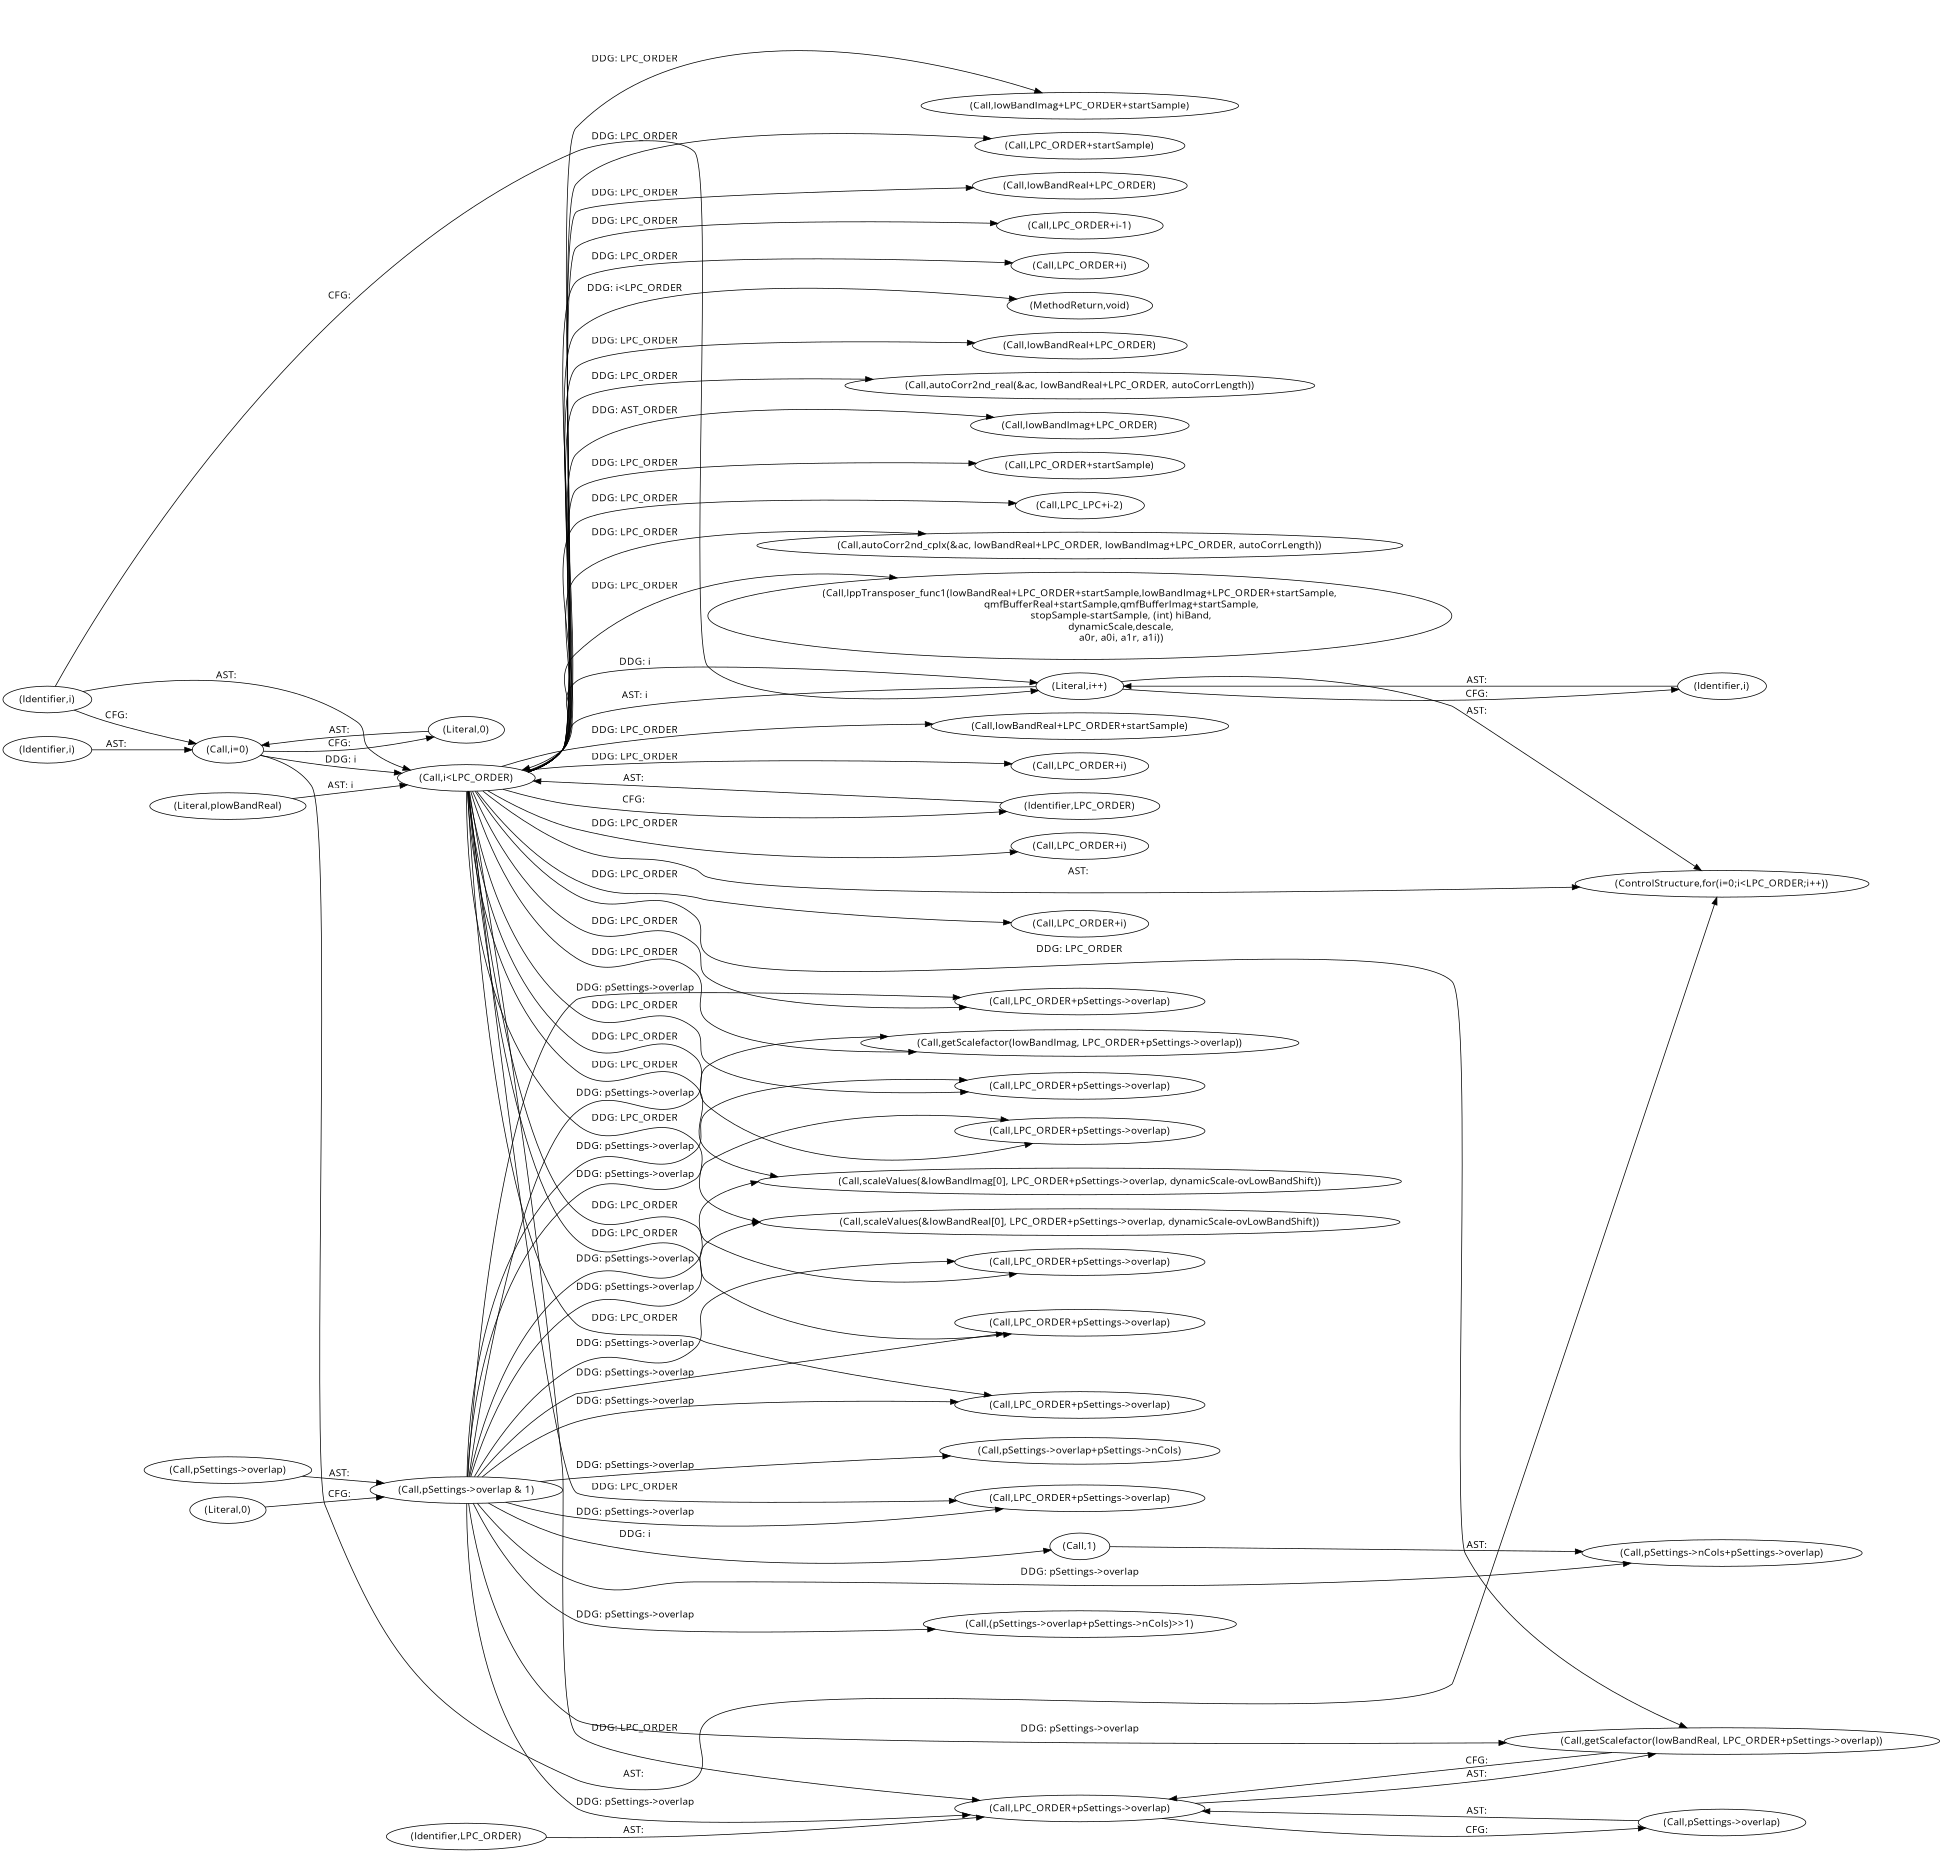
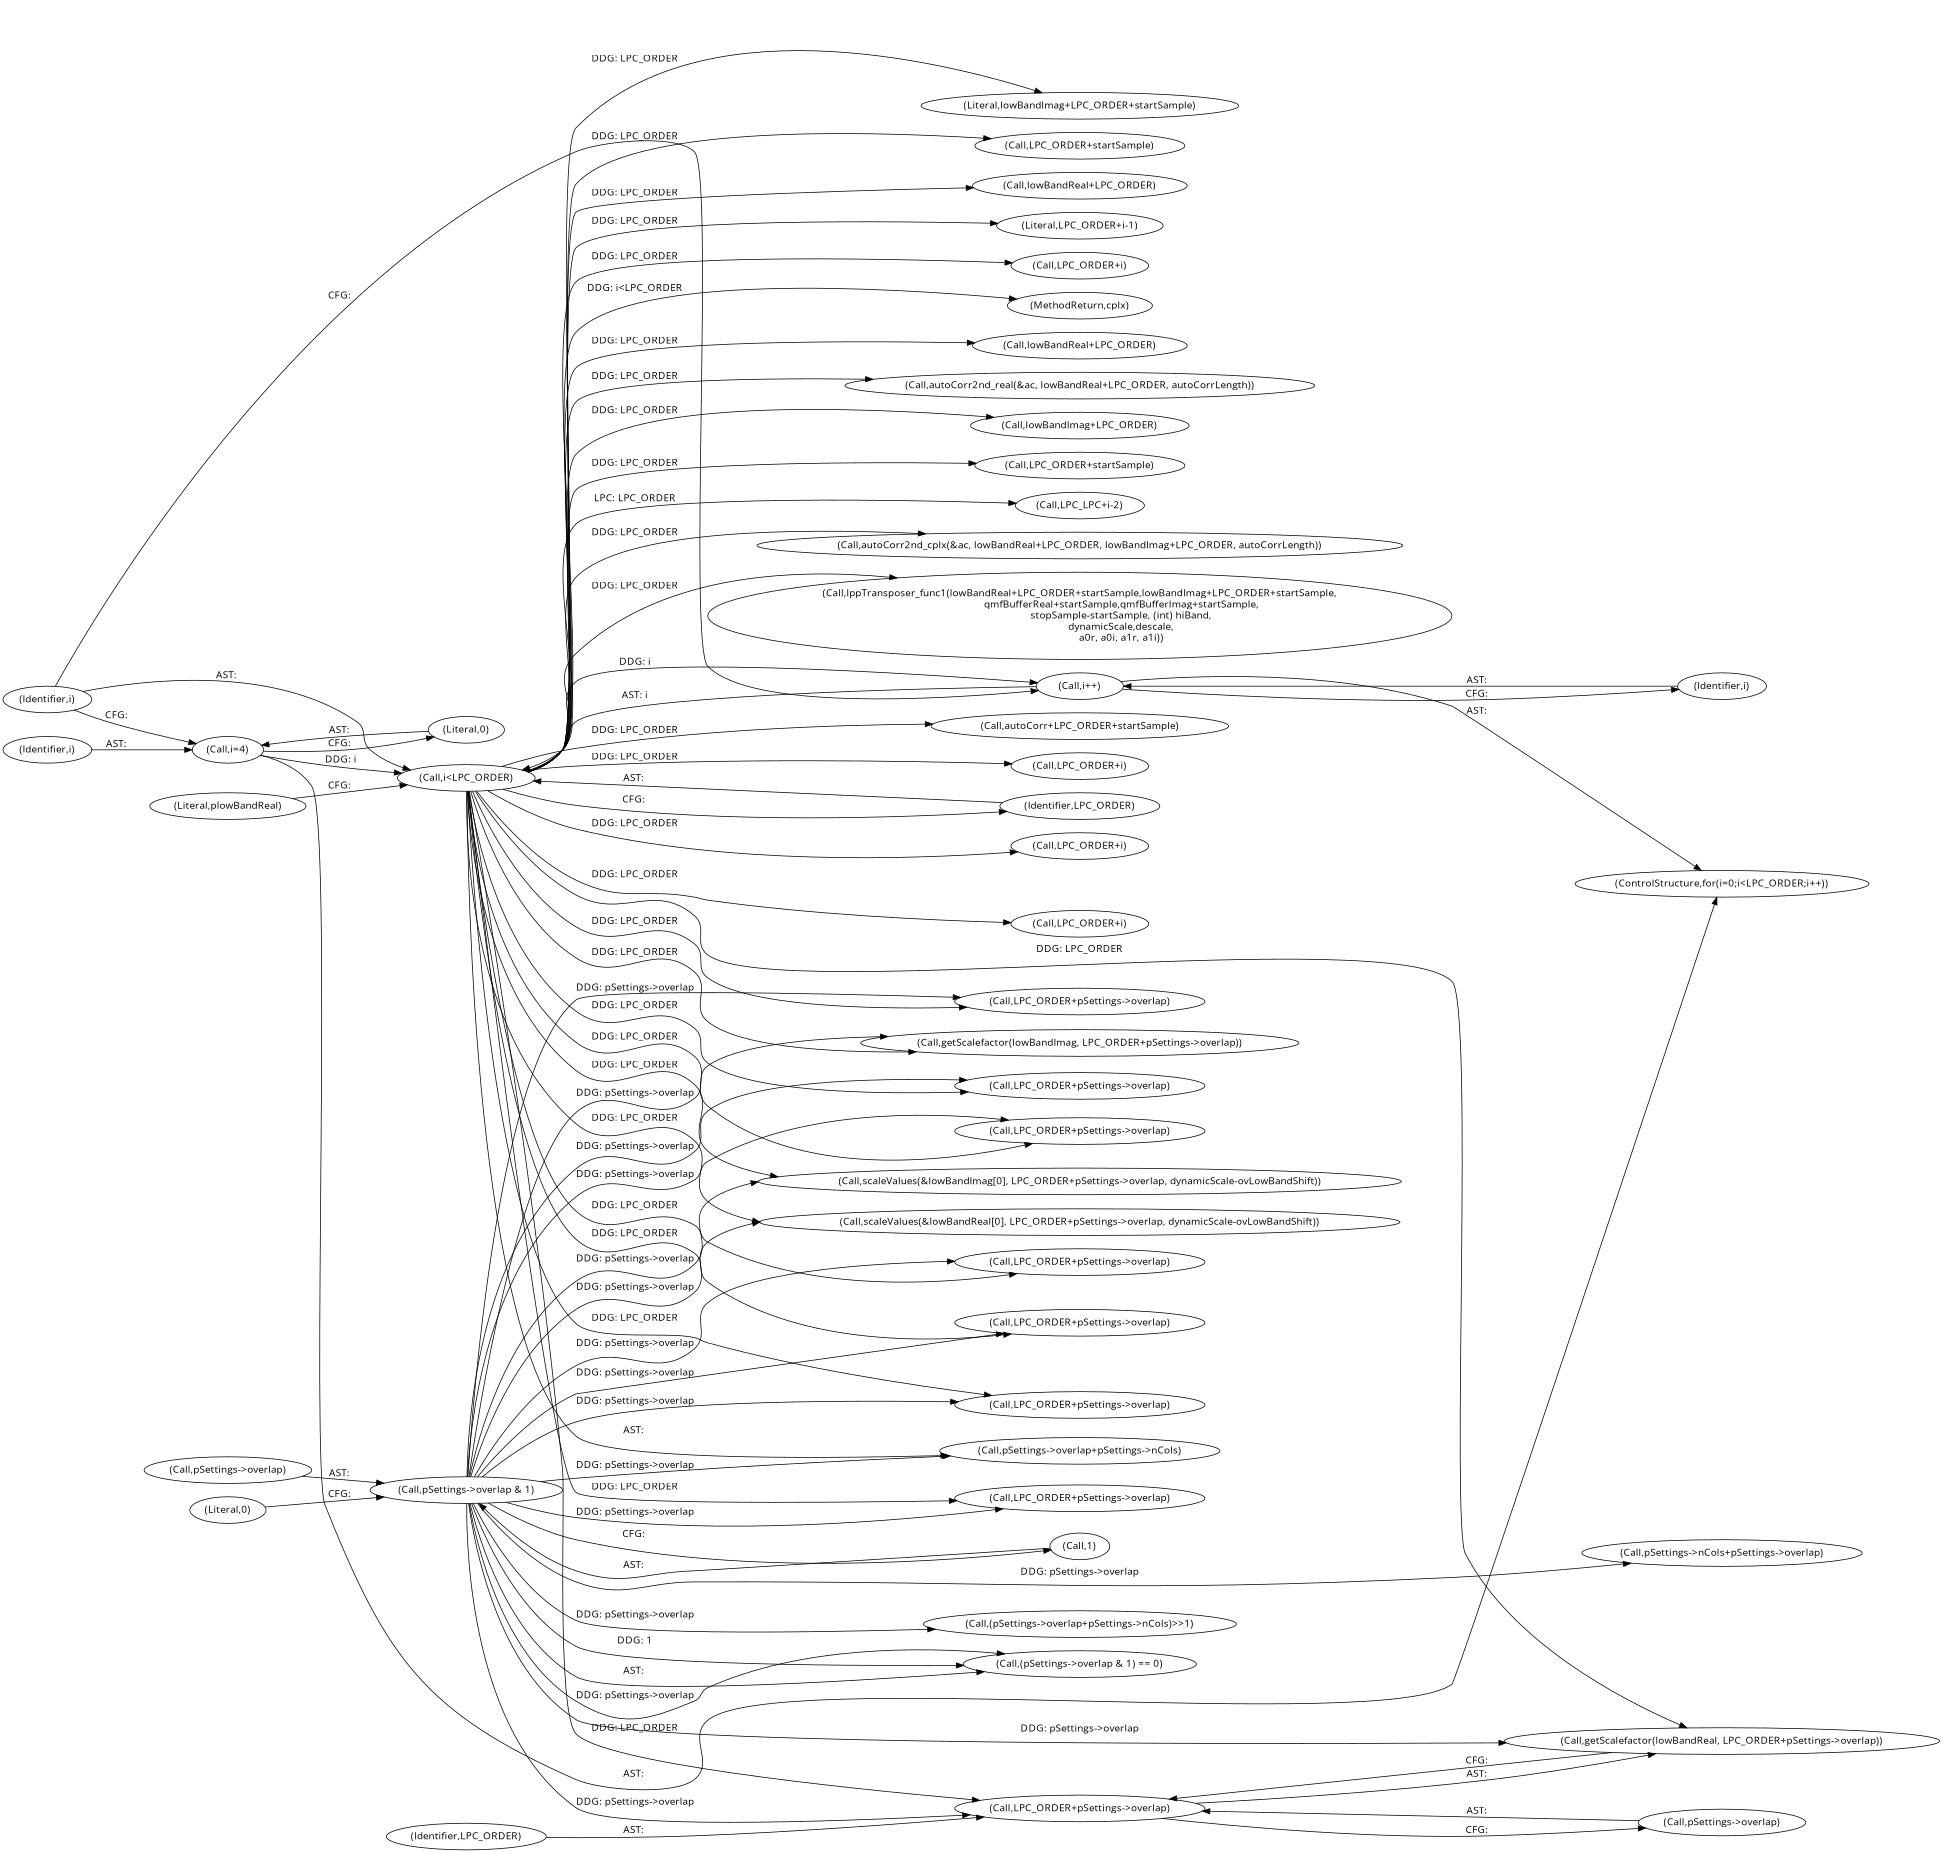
node "(Call,lowBandImag+LPC_ORDER+startSample)": label "(Call,lowBandImag+LPC_ORDER+startSample)" -> "(Literal,lowBandImag+LPC_ORDER+startSample)"
node "(Call,LPC_ORDER+i-1)": label "(Call,LPC_ORDER+i-1)" -> "(Literal,LPC_ORDER+i-1)"
node "(MethodReturn,void)": label "(MethodReturn,void)" -> "(MethodReturn,cplx)"
edge "(Call,i<LPC_ORDER)" -> "(Call,lowBandImag+LPC_ORDER)": label "DDG: AST_ORDER" -> "DDG: LPC_ORDER"
edge "(Call,i<LPC_ORDER)" -> "(Call,LPC_LPC+i-2)": label "DDG: LPC_ORDER" -> "LPC: LPC_ORDER"
node "(Literal,i++)": label "(Literal,i++)" -> "(Call,i++)"
node "(Call,lowBandReal+LPC_ORDER+startSample)": label "(Call,lowBandReal+LPC_ORDER+startSample)" -> "(Call,autoCorr+LPC_ORDER+startSample)"
node "(Call,i=0)": label "(Call,i=0)" -> "(Call,i=4)"
edge "(Literal,plowBandReal)" -> "(Call,i<LPC_ORDER)": label "AST: i" -> "CFG: "
edge "(Call,i<LPC_ORDER)" -> "(ControlStructure,for(i=0;i<LPC_ORDER;i++))": now "(Call,i<LPC_ORDER)" -> "(Call,pSettings->overlap+pSettings->nCols)"
edge "(Call,pSettings->overlap & 1)" -> "(Call,1)": label "DDG: i" -> "CFG: "
edge "(Call,1)" -> "(Call,pSettings->nCols+pSettings->overlap)": now "(Call,1)" -> "(Call,pSettings->overlap & 1)"
node "(Call,(pSettings->overlap & 1) == 0)": added
